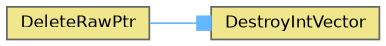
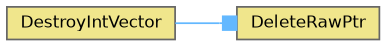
edge "DeleteRawPtr" -> "DestroyIntVector": reversed
